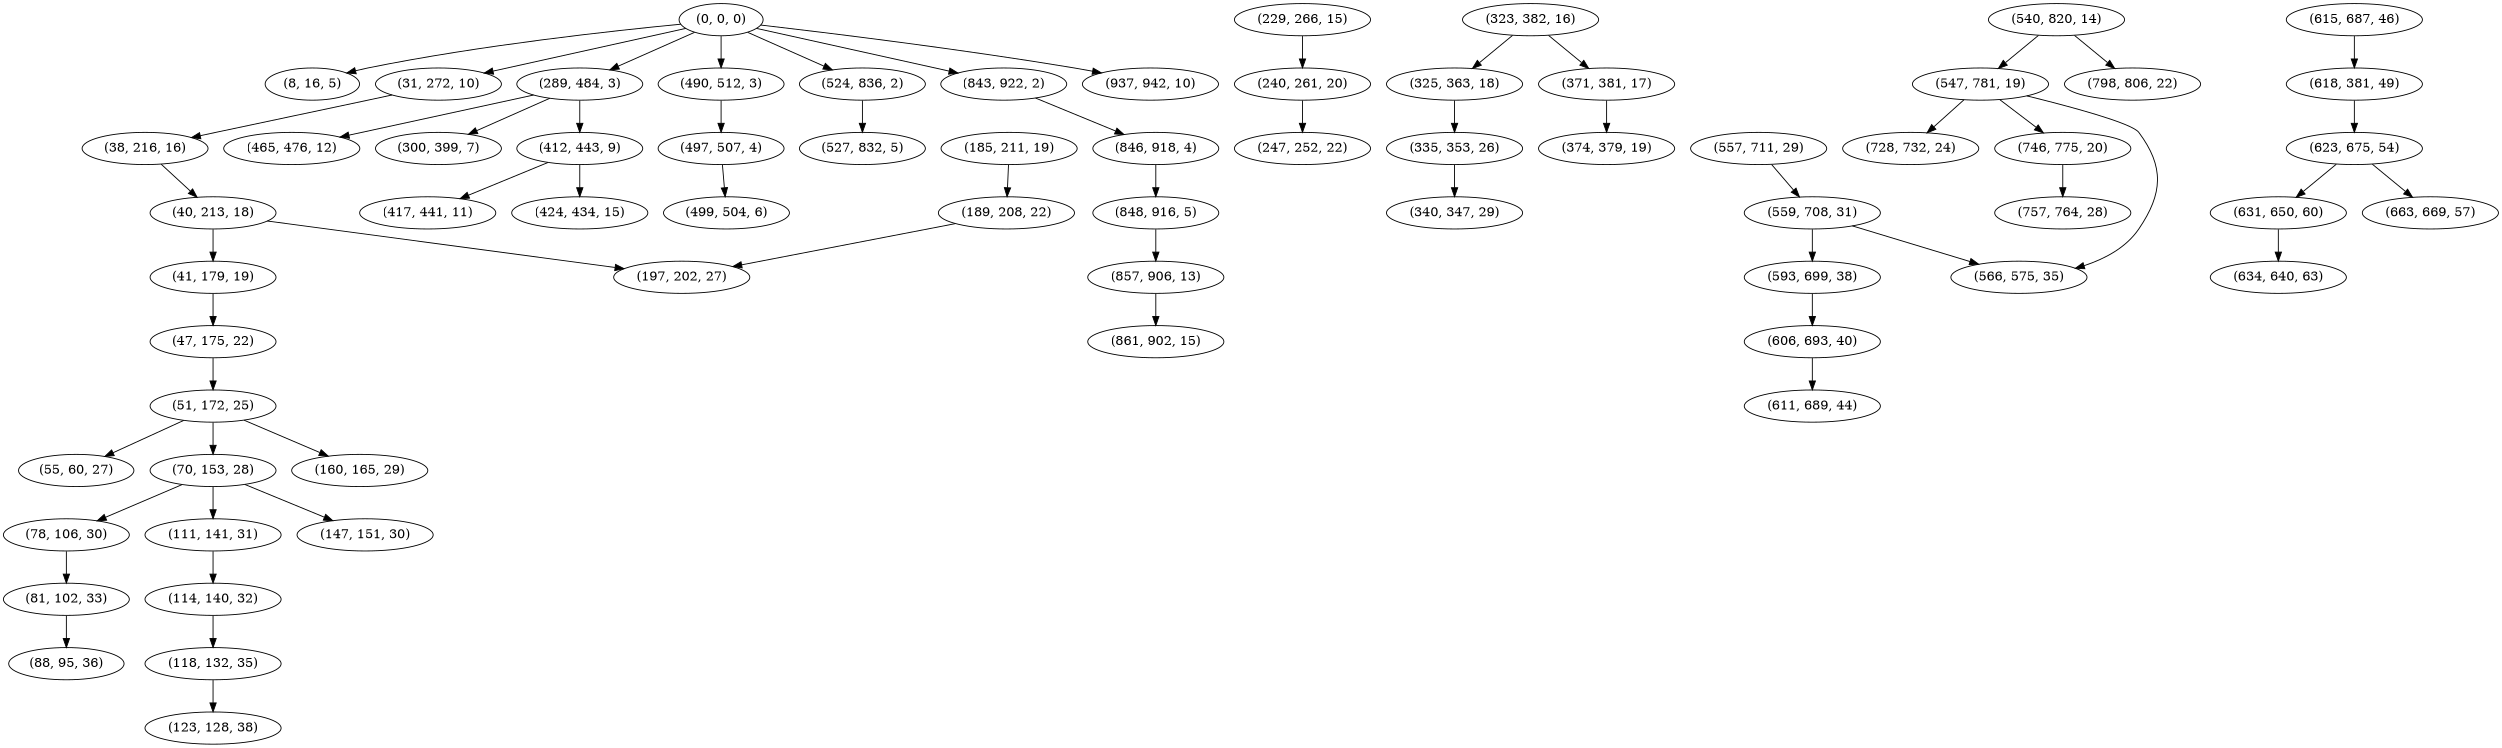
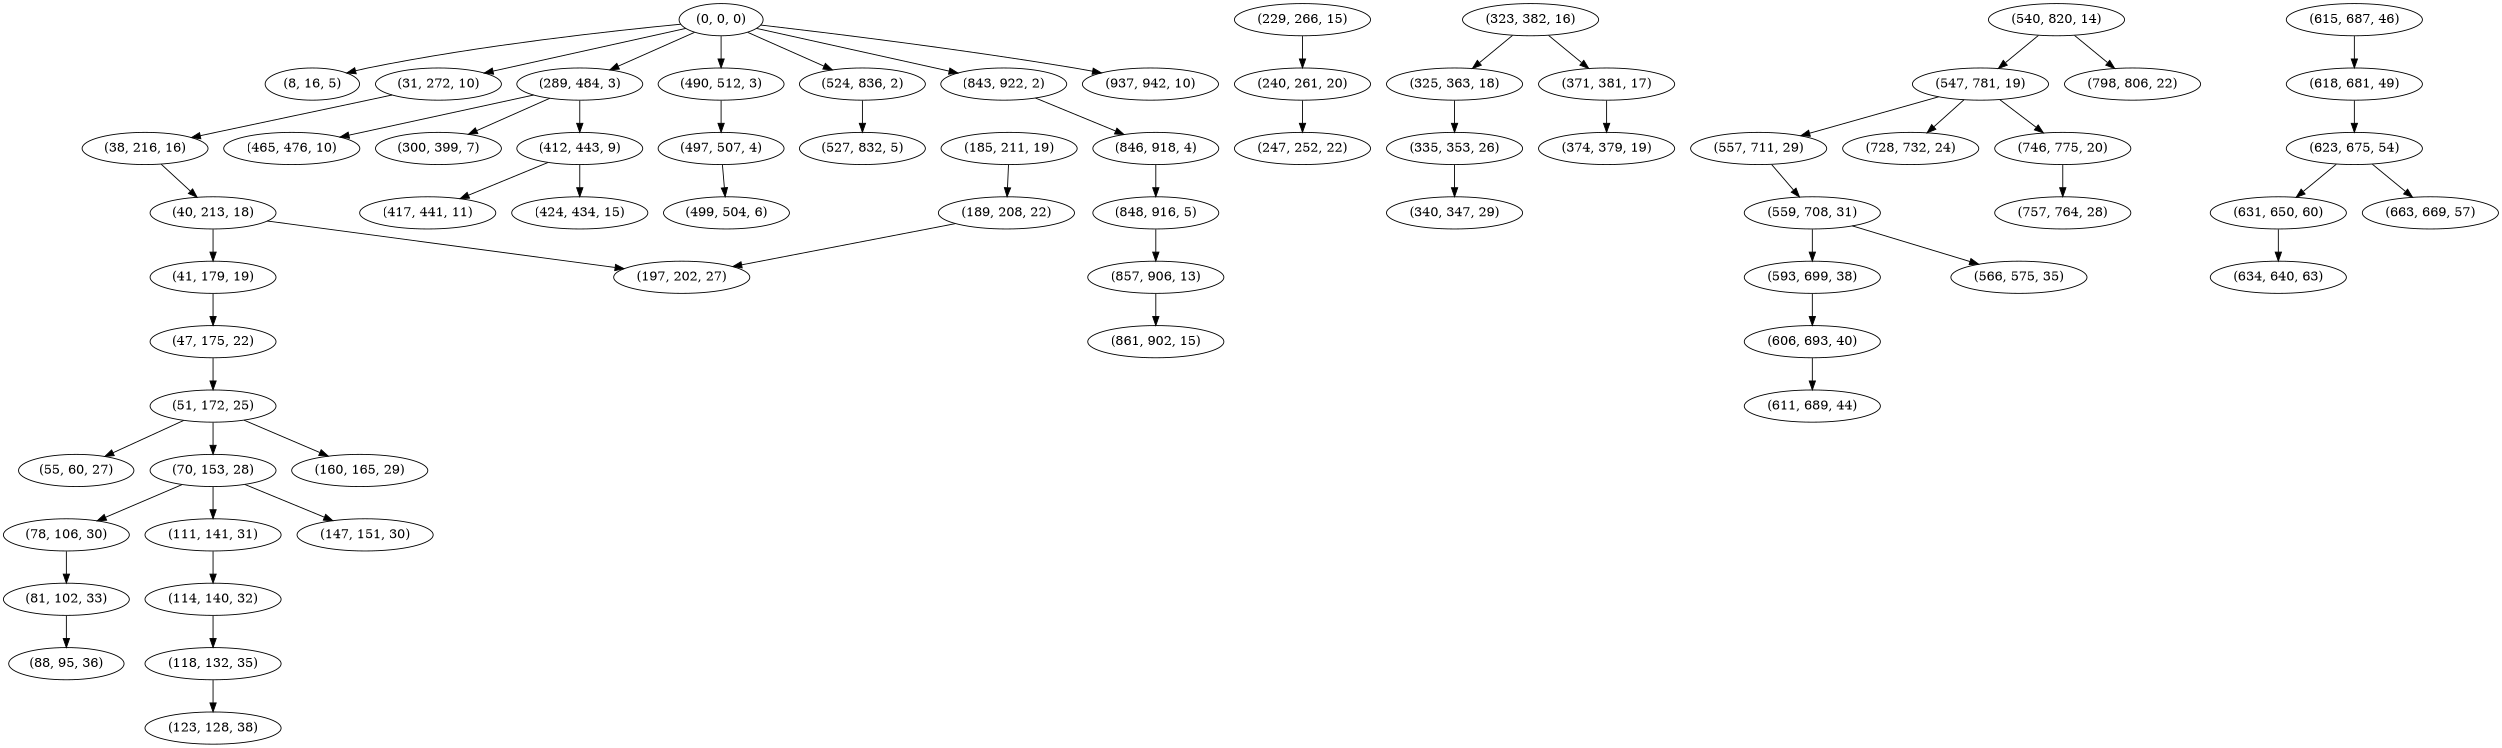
node "(618, 381, 49)": label "(618, 381, 49)" -> "(618, 681, 49)"
node "(465, 476, 12)": label "(465, 476, 12)" -> "(465, 476, 10)"
edge "(547, 781, 19)" -> "(566, 575, 35)": now "(547, 781, 19)" -> "(557, 711, 29)"
